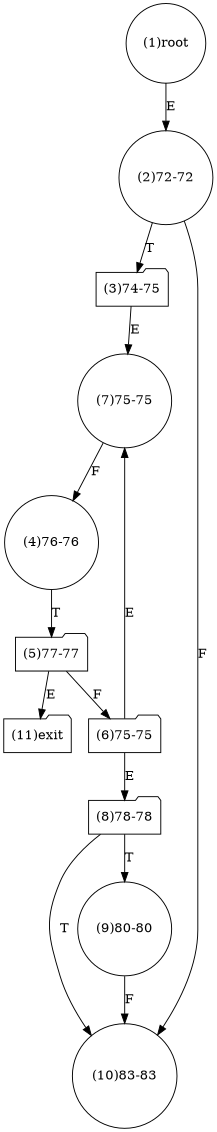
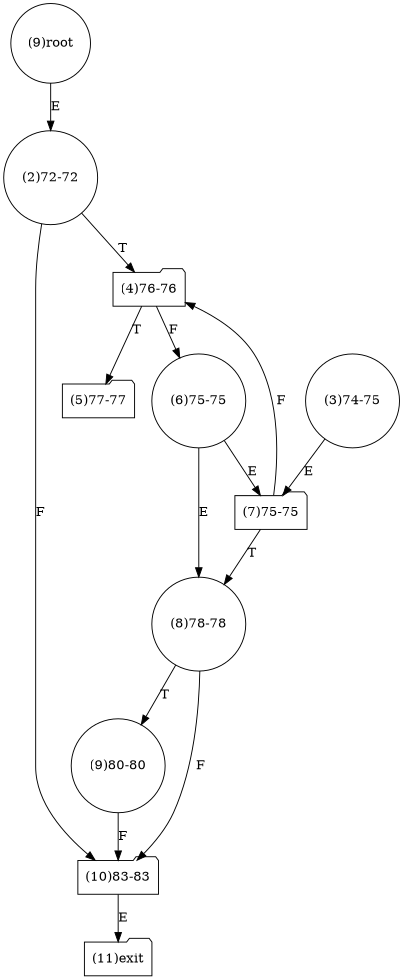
node "(1)root": label "(1)root" -> "(9)root"
edge "(2)72-72" -> "(3)74-75": now "(2)72-72" -> "(4)76-76"
node "(3)74-75": shape folder -> circle
node "(7)75-75": shape circle -> folder
node "(4)76-76": shape circle -> folder
edge "(7)75-75" -> "(8)78-78": added, label "T"
edge "(5)77-77" -> "(11)exit": now "(10)83-83" -> "(11)exit"
edge "(5)77-77" -> "(6)75-75": now "(4)76-76" -> "(6)75-75"
node "(6)75-75": shape folder -> circle
node "(8)78-78": shape folder -> circle
edge "(8)78-78" -> "(10)83-83": label "T" -> "F"
node "(10)83-83": shape circle -> folder
